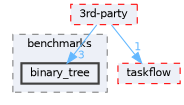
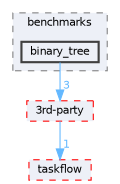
edge "3rd-party" -> "binary_tree": reversed
